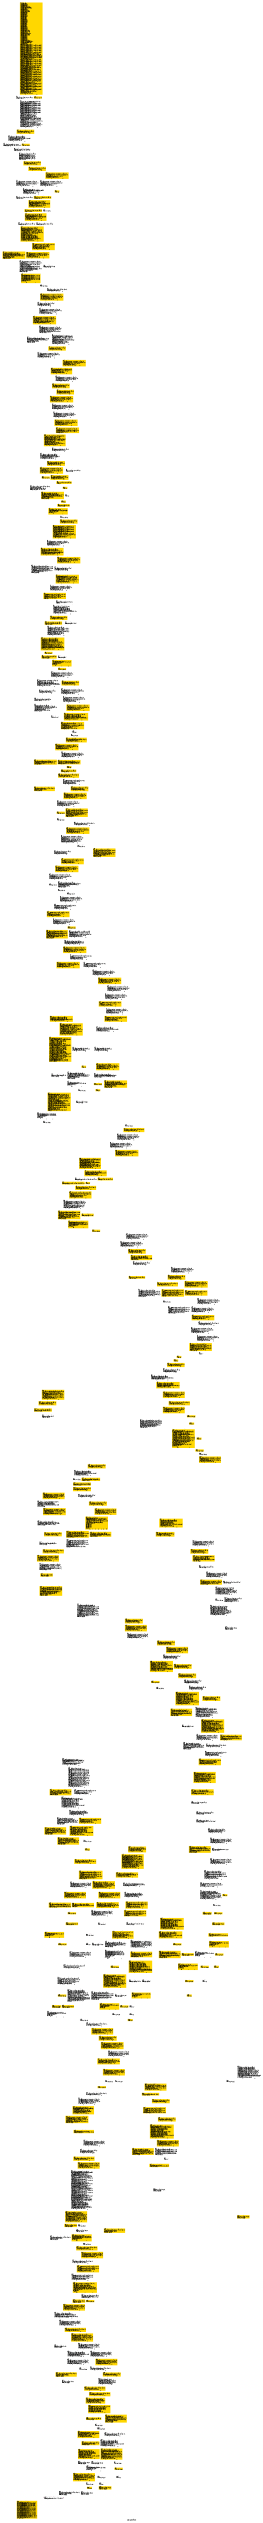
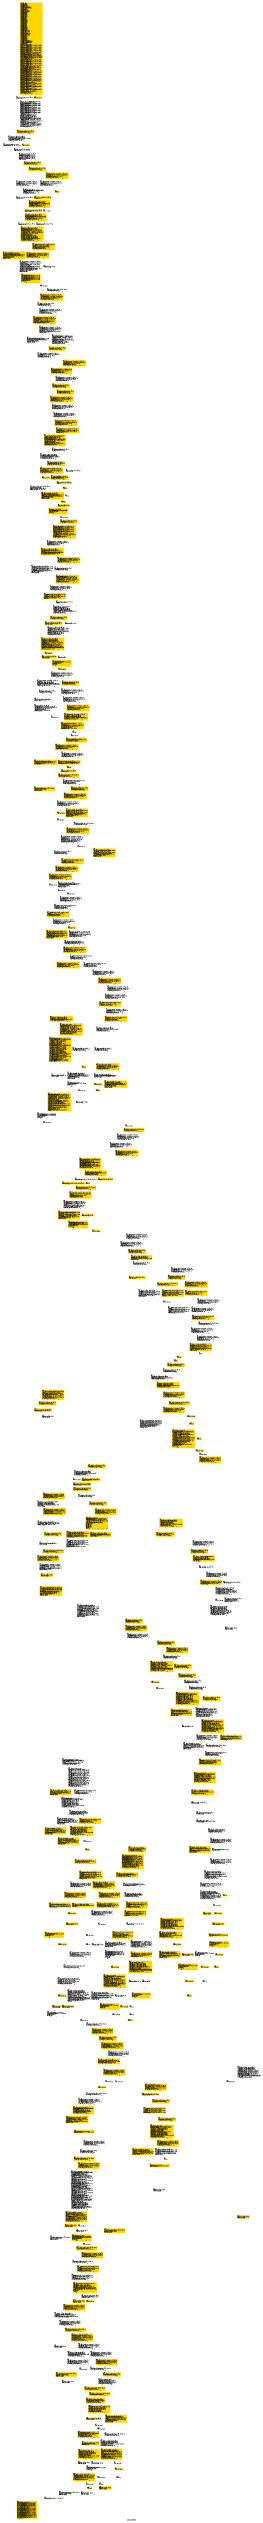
node "%619:": fillcolor white -> gold
